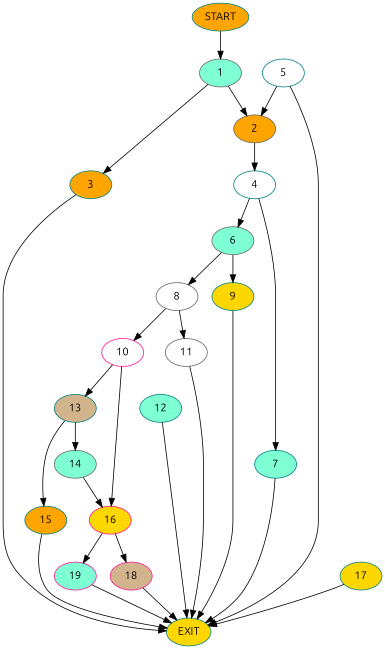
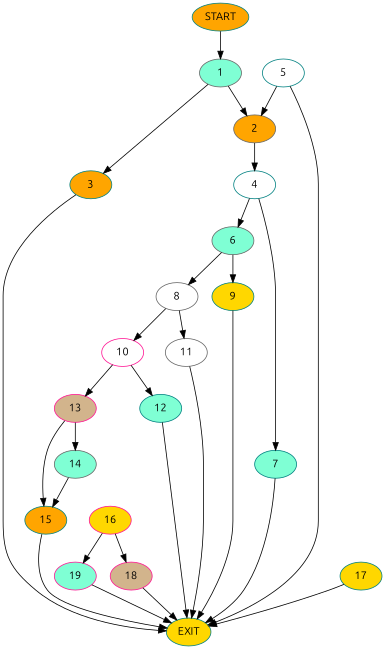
node "13": color teal -> deeppink
edge "10" -> "16": now "10" -> "12"
edge "14" -> "16": now "14" -> "15"
